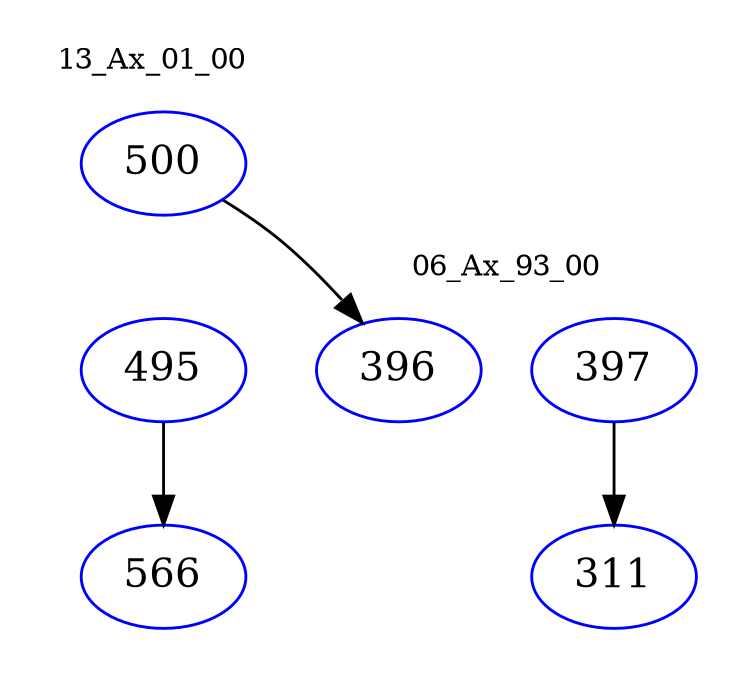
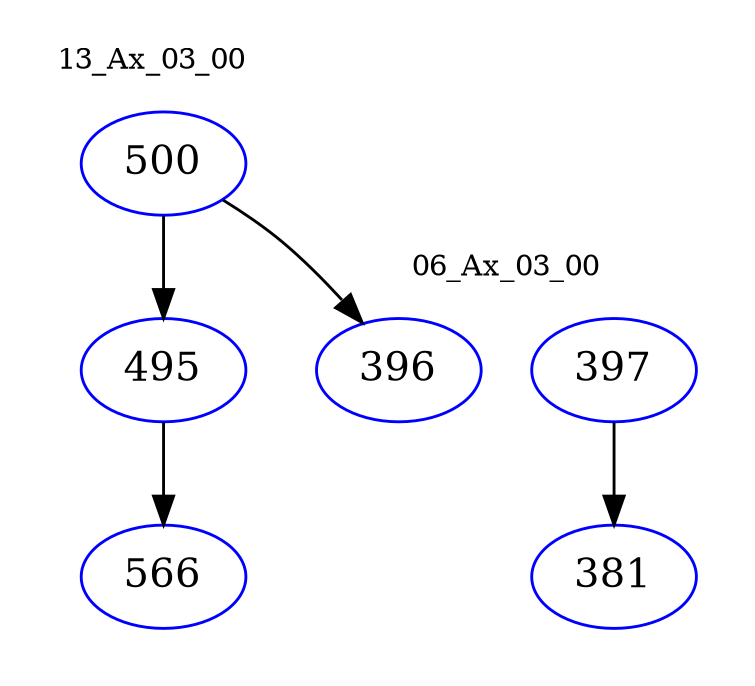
cluster "13_Ax_01_00": label "13_Ax_01_00" -> "13_Ax_03_00"
edge "500" -> "495": added
cluster "06_Ax_93_00": label "06_Ax_93_00" -> "06_Ax_03_00"
node "311": label "311" -> "381"
